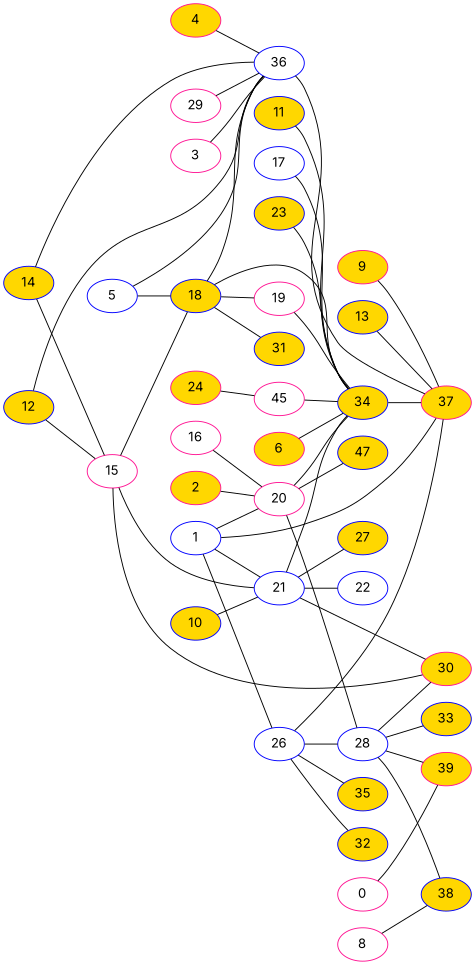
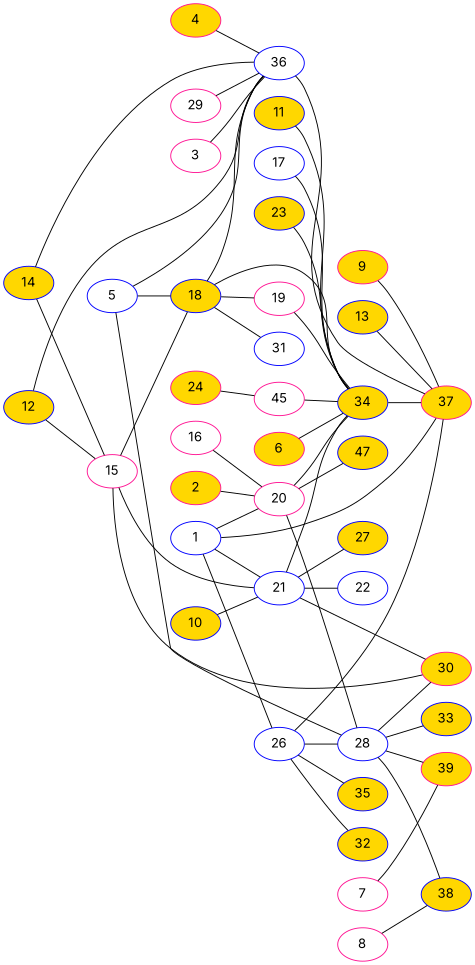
node "31": fillcolor gold -> white
edge "5" -- "28": added
node "0": label "0" -> "7"
